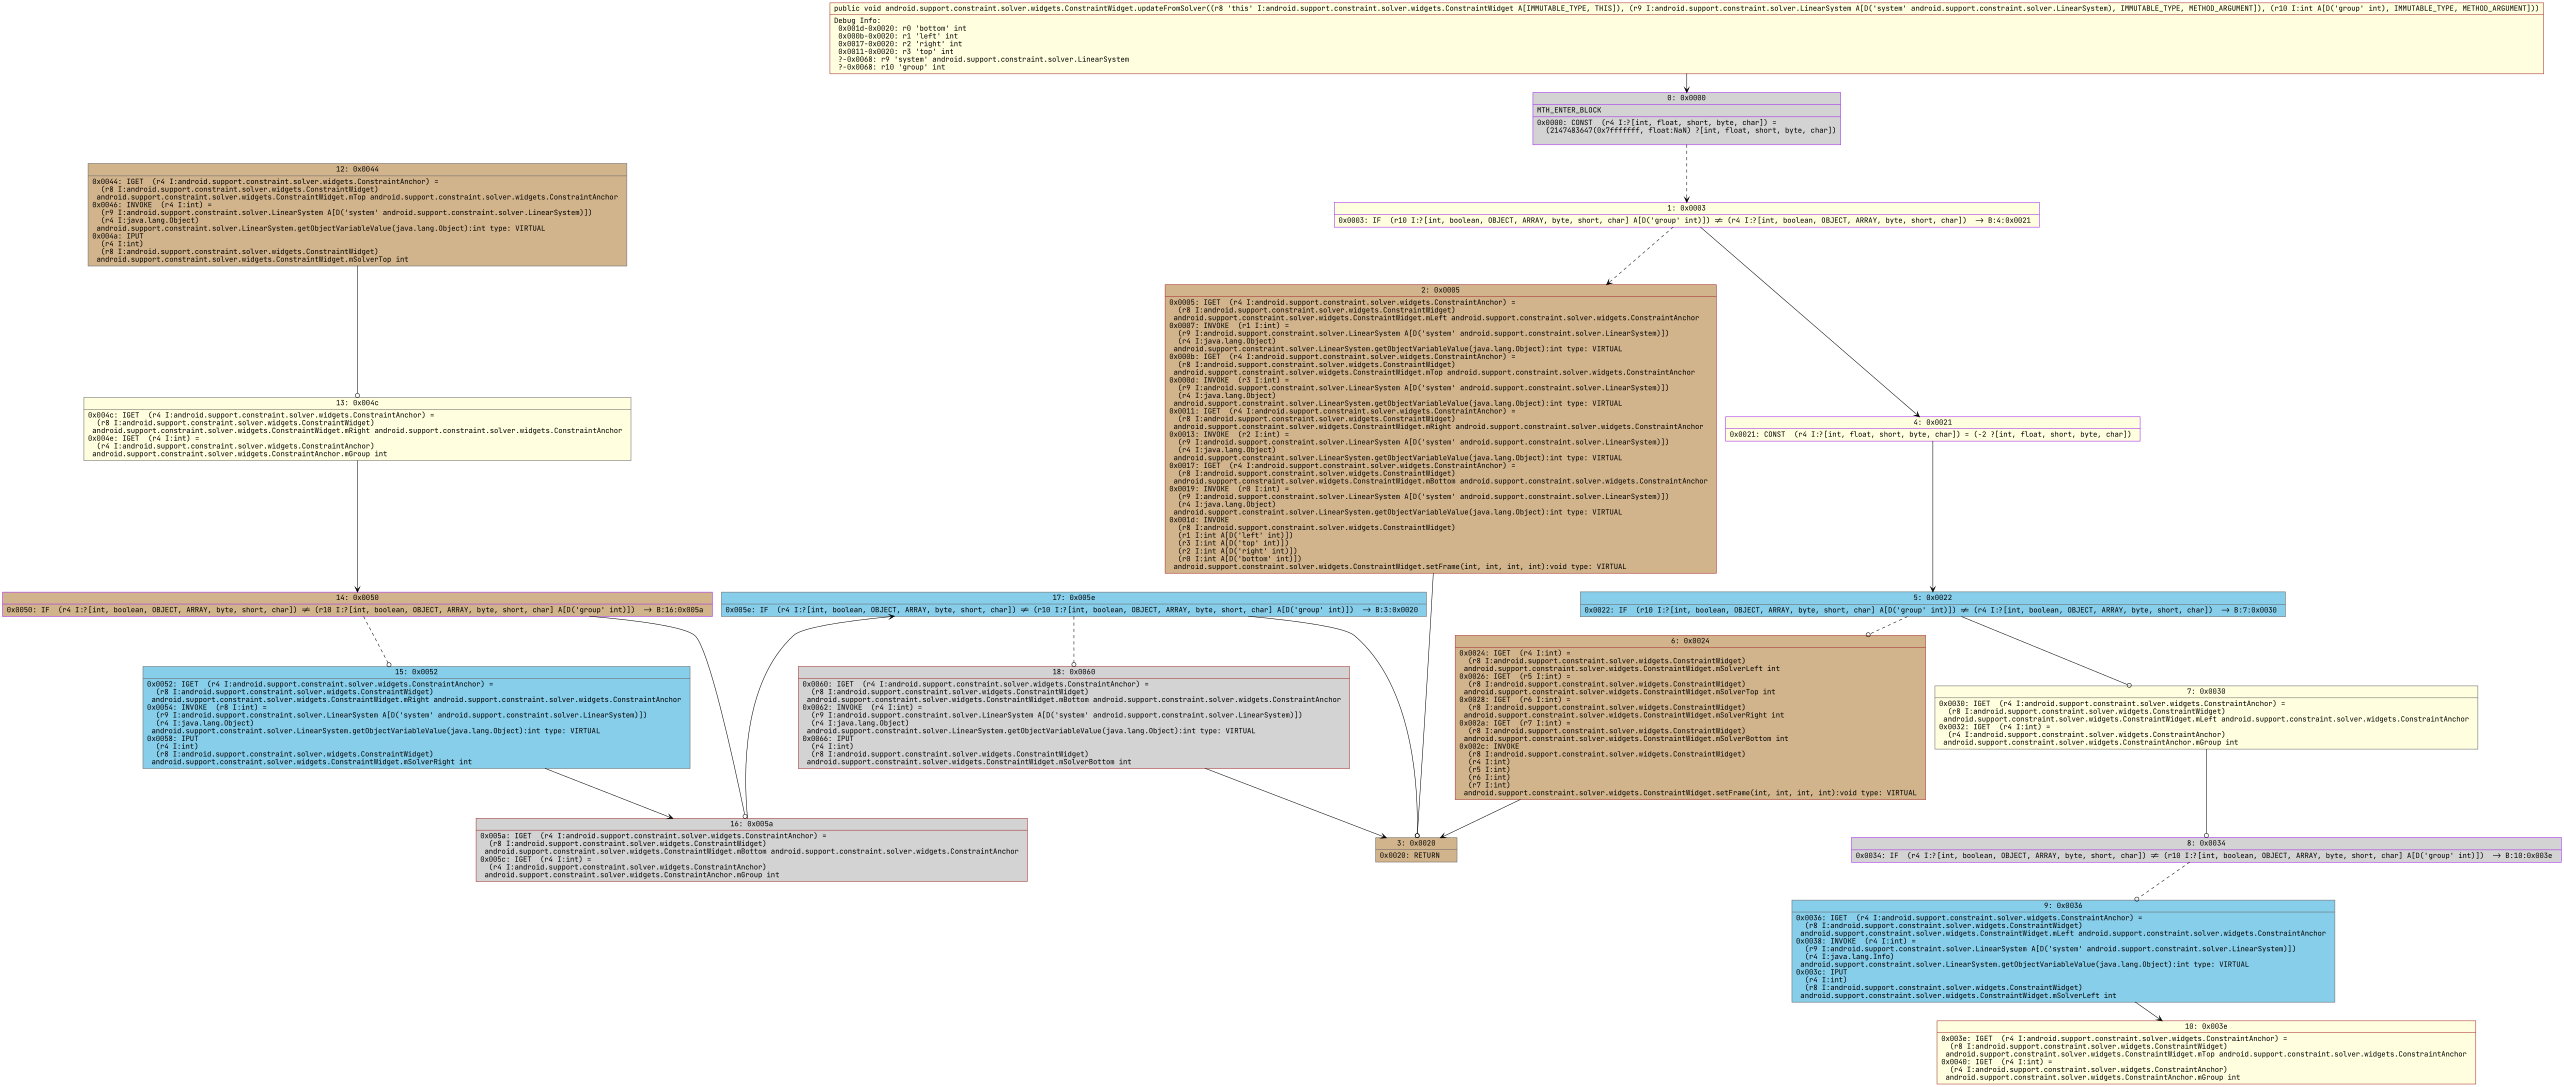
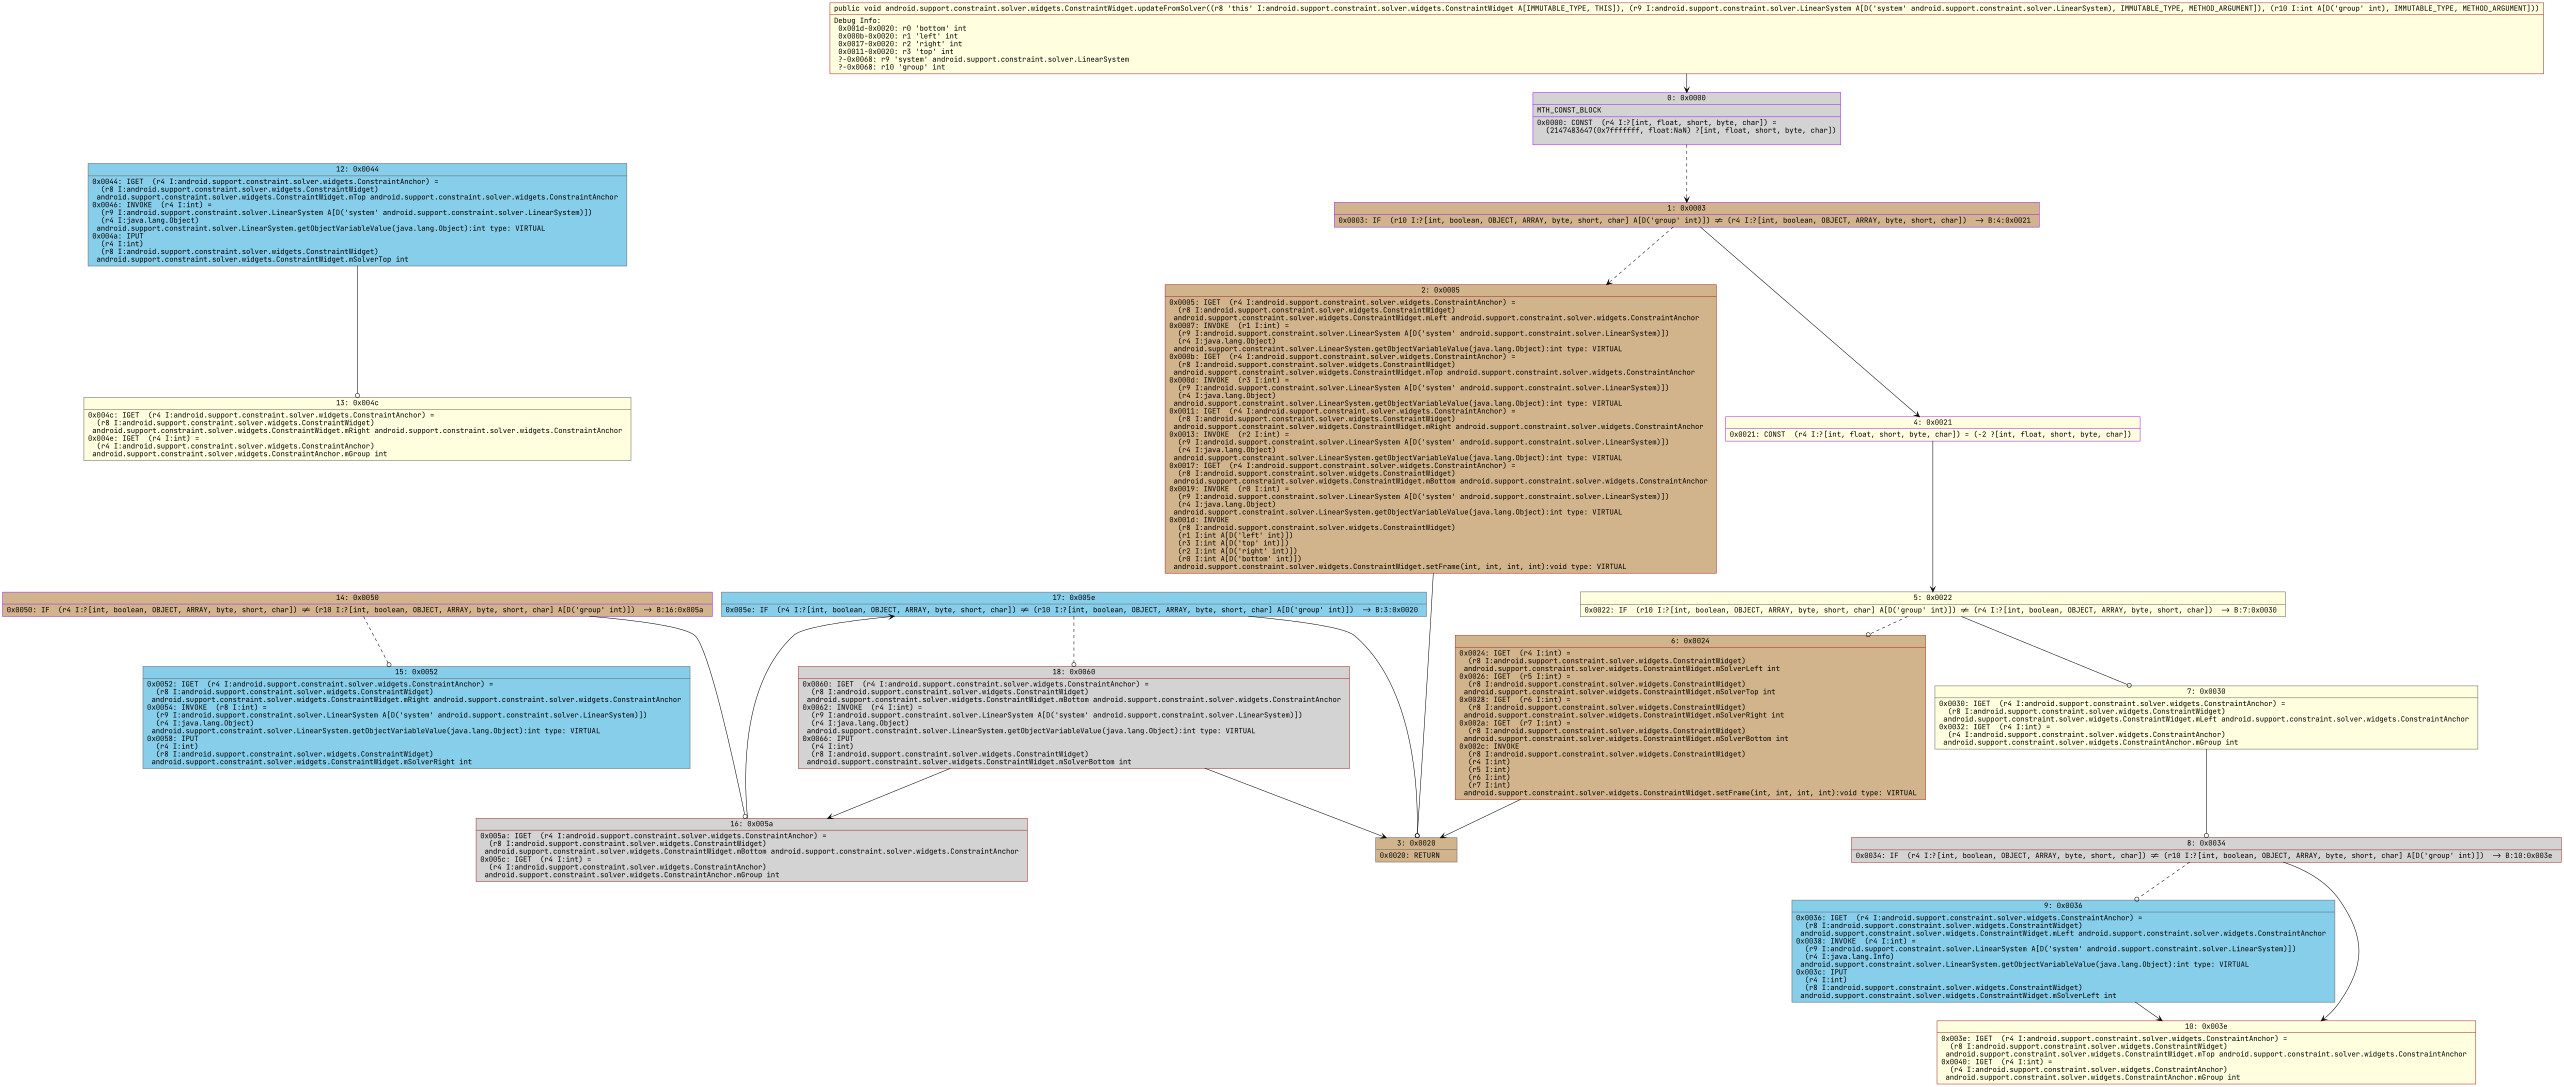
node "0: 0x0000": text "MTH_ENTER_BLOCK" -> "MTH_CONST_BLOCK"
node "12: 0x0044": fillcolor tan -> skyblue
node "1: 0x0003": fillcolor lightyellow -> tan
edge "13: 0x004c" -> "14: 0x0050": removed
node "5: 0x0022": fillcolor skyblue -> lightyellow
edge "15: 0x0052" -> "16: 0x005a": now "18: 0x0060" -> "16: 0x005a"
node "8: 0x0034": color purple -> brown
edge "8: 0x0034" -> "10: 0x003e": added
